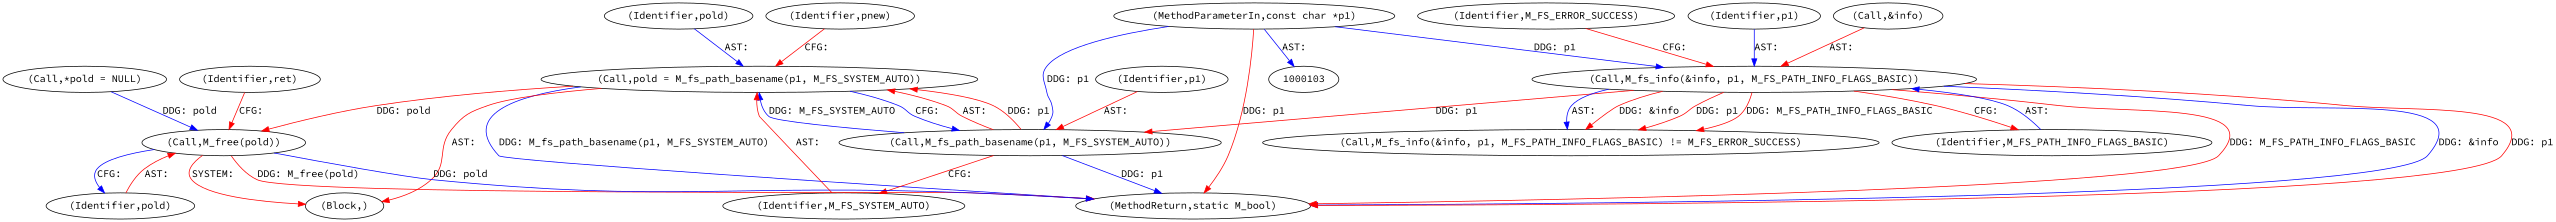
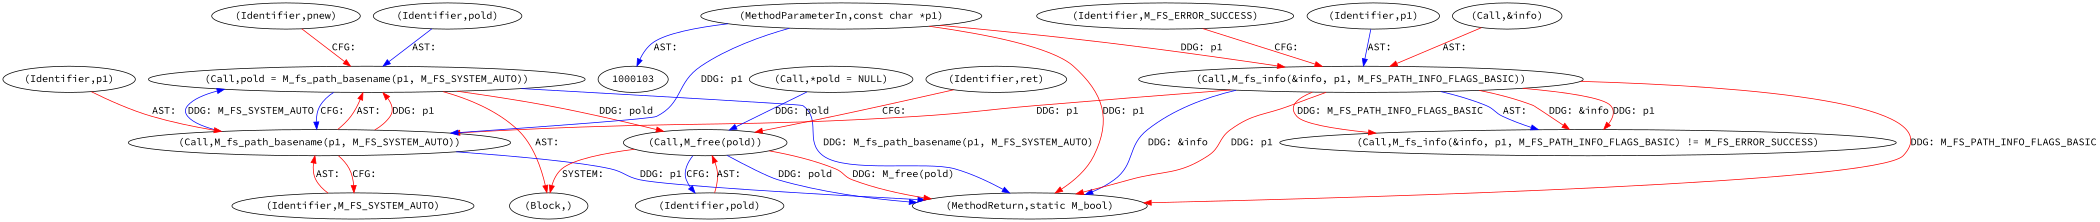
edge "(MethodParameterIn,const char *p1)" -> "(Call,M_fs_info(&info, p1, M_FS_PATH_INFO_FLAGS_BASIC))": color blue -> red
node "(Identifier,M_FS_PATH_INFO_FLAGS_BASIC)": removed
edge "(Identifier,M_FS_SYSTEM_AUTO)" -> "(Call,pold = M_fs_path_basename(p1, M_FS_SYSTEM_AUTO))": now "(Identifier,M_FS_SYSTEM_AUTO)" -> "(Call,M_fs_path_basename(p1, M_FS_SYSTEM_AUTO))"
